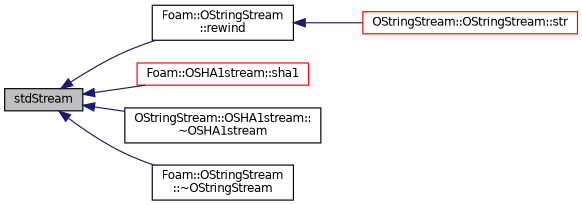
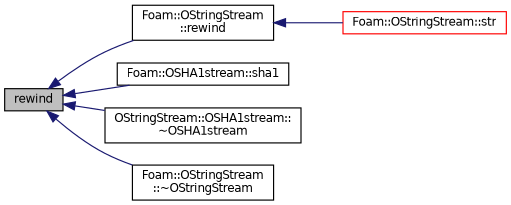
node "OStringStream::OStringStream::str": label "OStringStream::OStringStream::str" -> "Foam::OStringStream::str"
node "Foam::OSHA1stream::sha1": color red -> black
node "stdStream": label "stdStream" -> "rewind"
